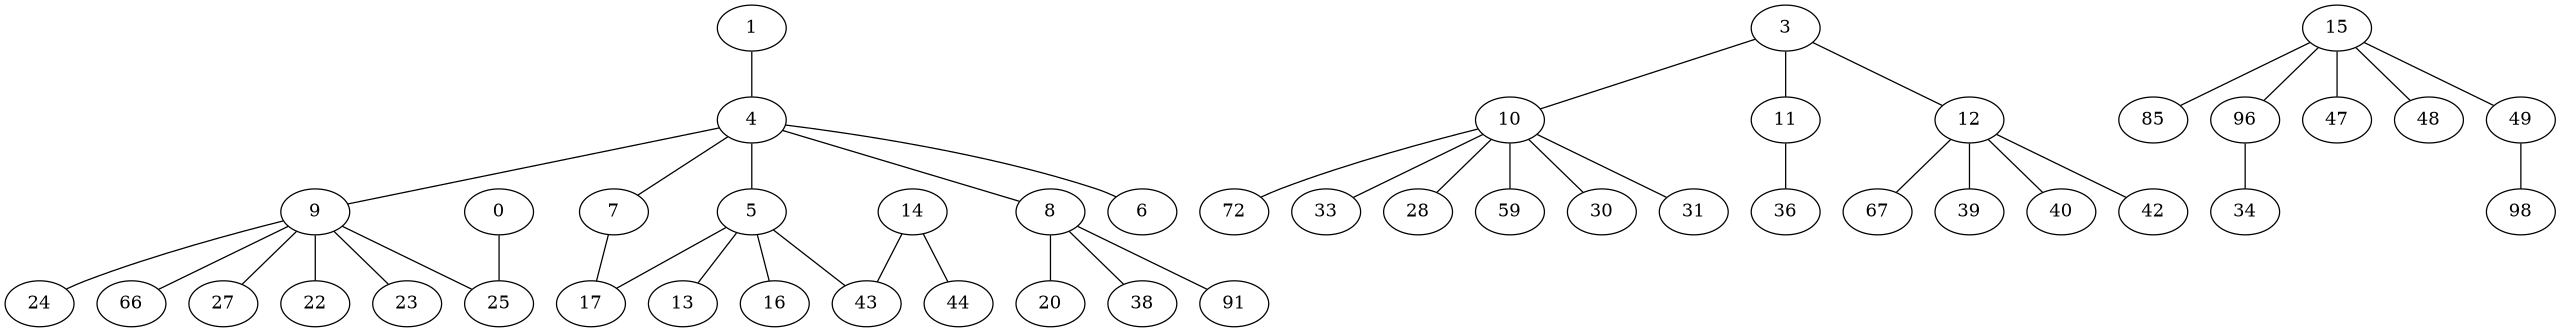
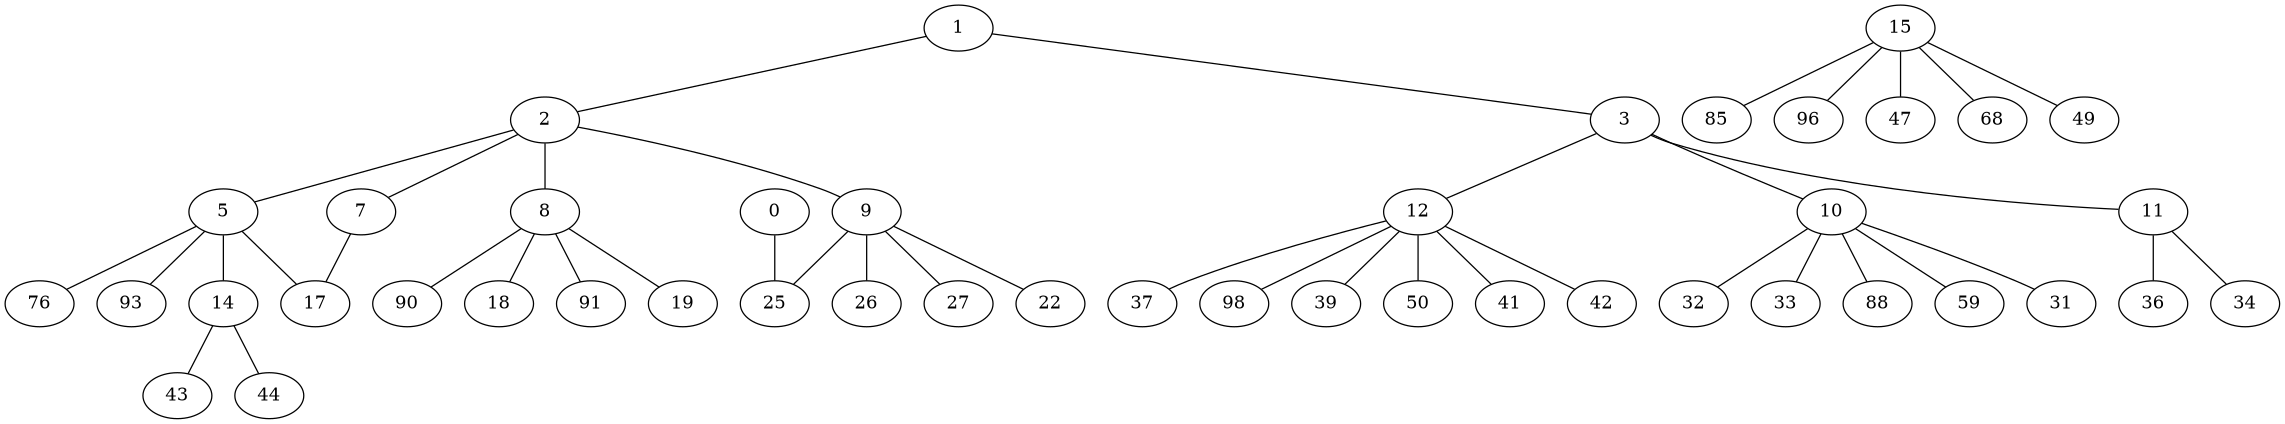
edge "1" -- "3": added
node "4": label "4" -> "2"
node "48": label "48" -> "68"
edge "96" -- "34": now "11" -- "34"
edge "49" -- "98": now "12" -- "98"
node "6": removed
node "72": label "72" -> "32"
node "28": label "28" -> "88"
node "30": removed
node "67": label "67" -> "37"
node "40": label "40" -> "50"
edge "5" -- "43": now "5" -- "14"
node "24": removed
node "66": label "66" -> "26"
node "23": removed
node "13": label "13" -> "93"
node "19": added
node "16": label "16" -> "76"
node "20": label "20" -> "90"
node "38": label "38" -> "18"
node "41": added
